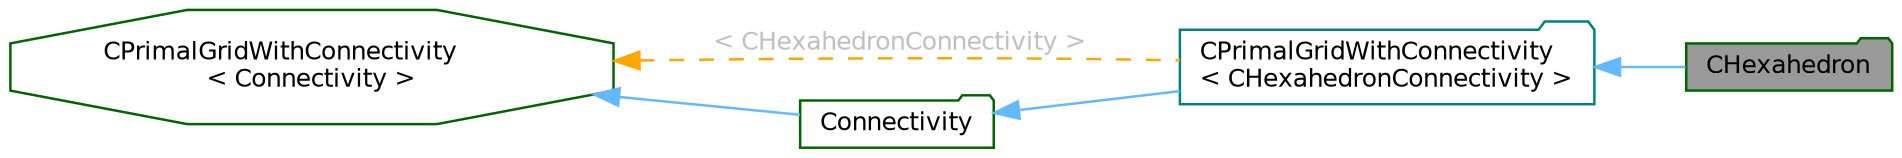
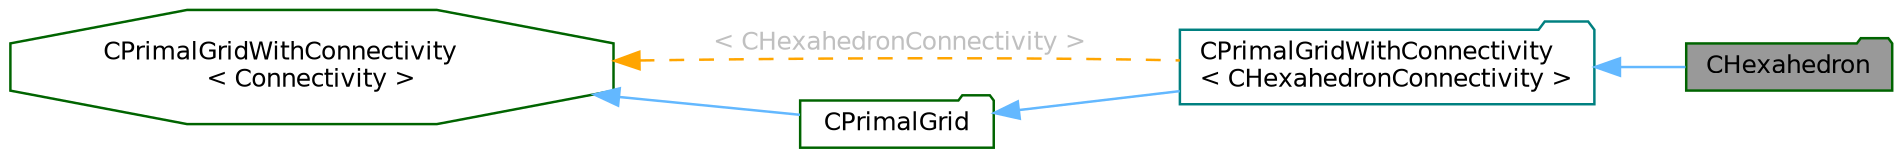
node "Connectivity": label "Connectivity" -> "CPrimalGrid"
